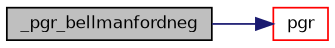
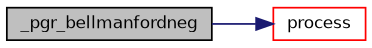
node "pgr": label "pgr" -> "process"
